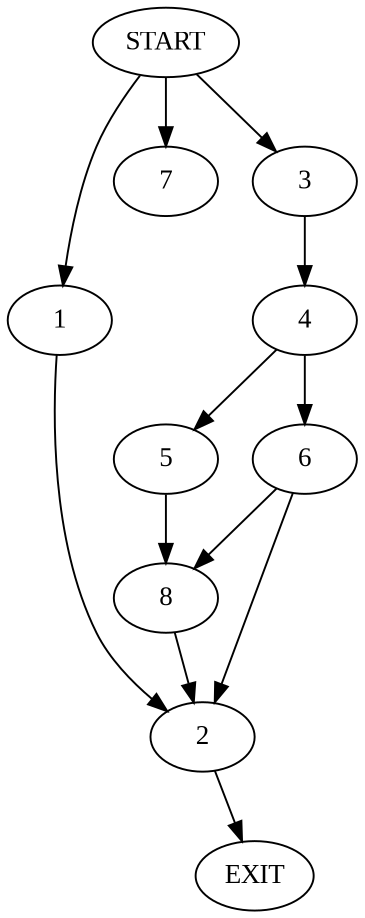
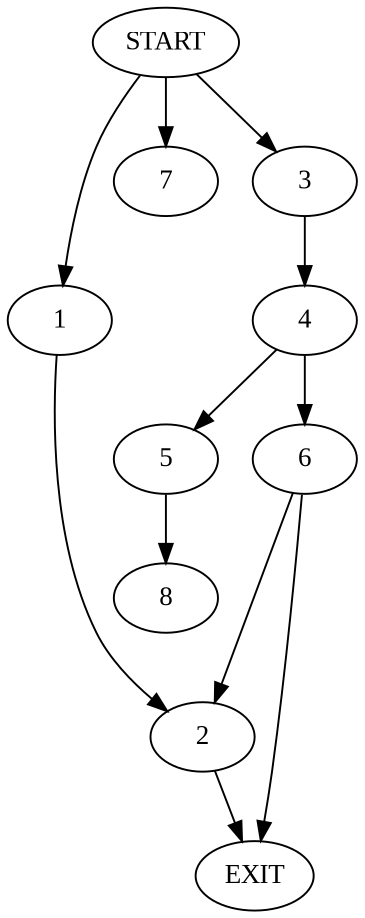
edge "6" -> "8": now "6" -> "EXIT"
edge "8" -> "2": removed
